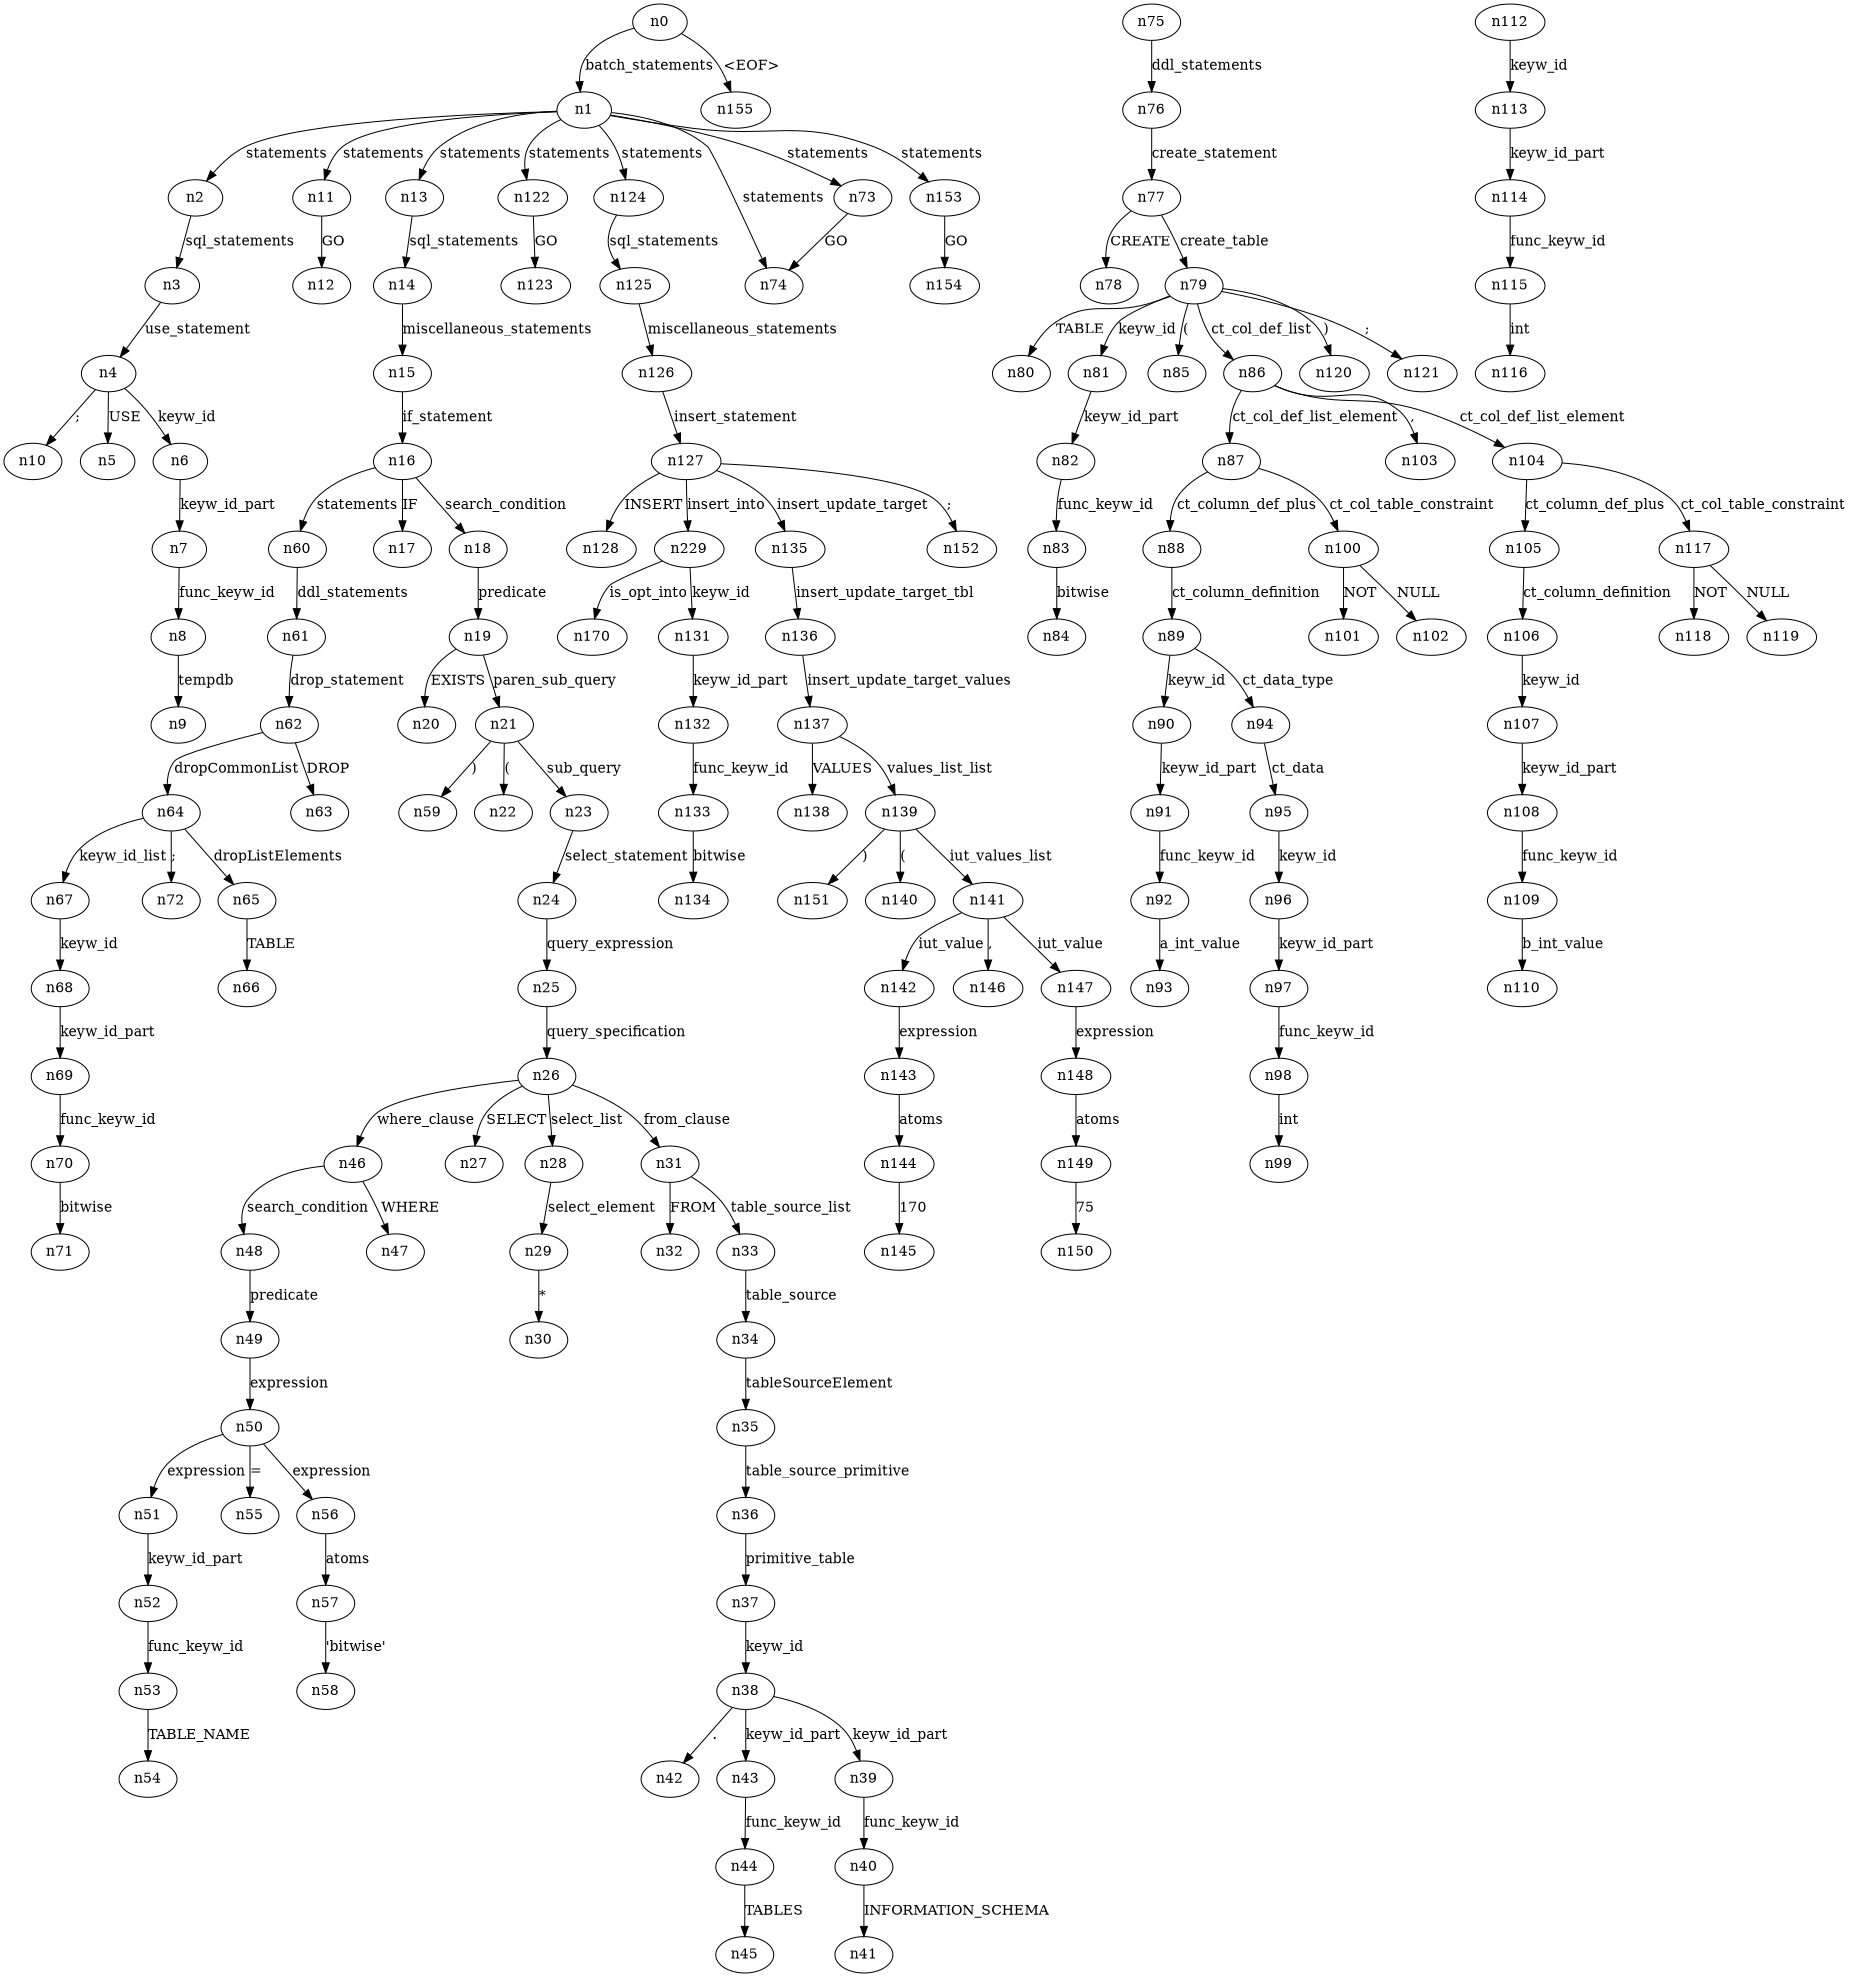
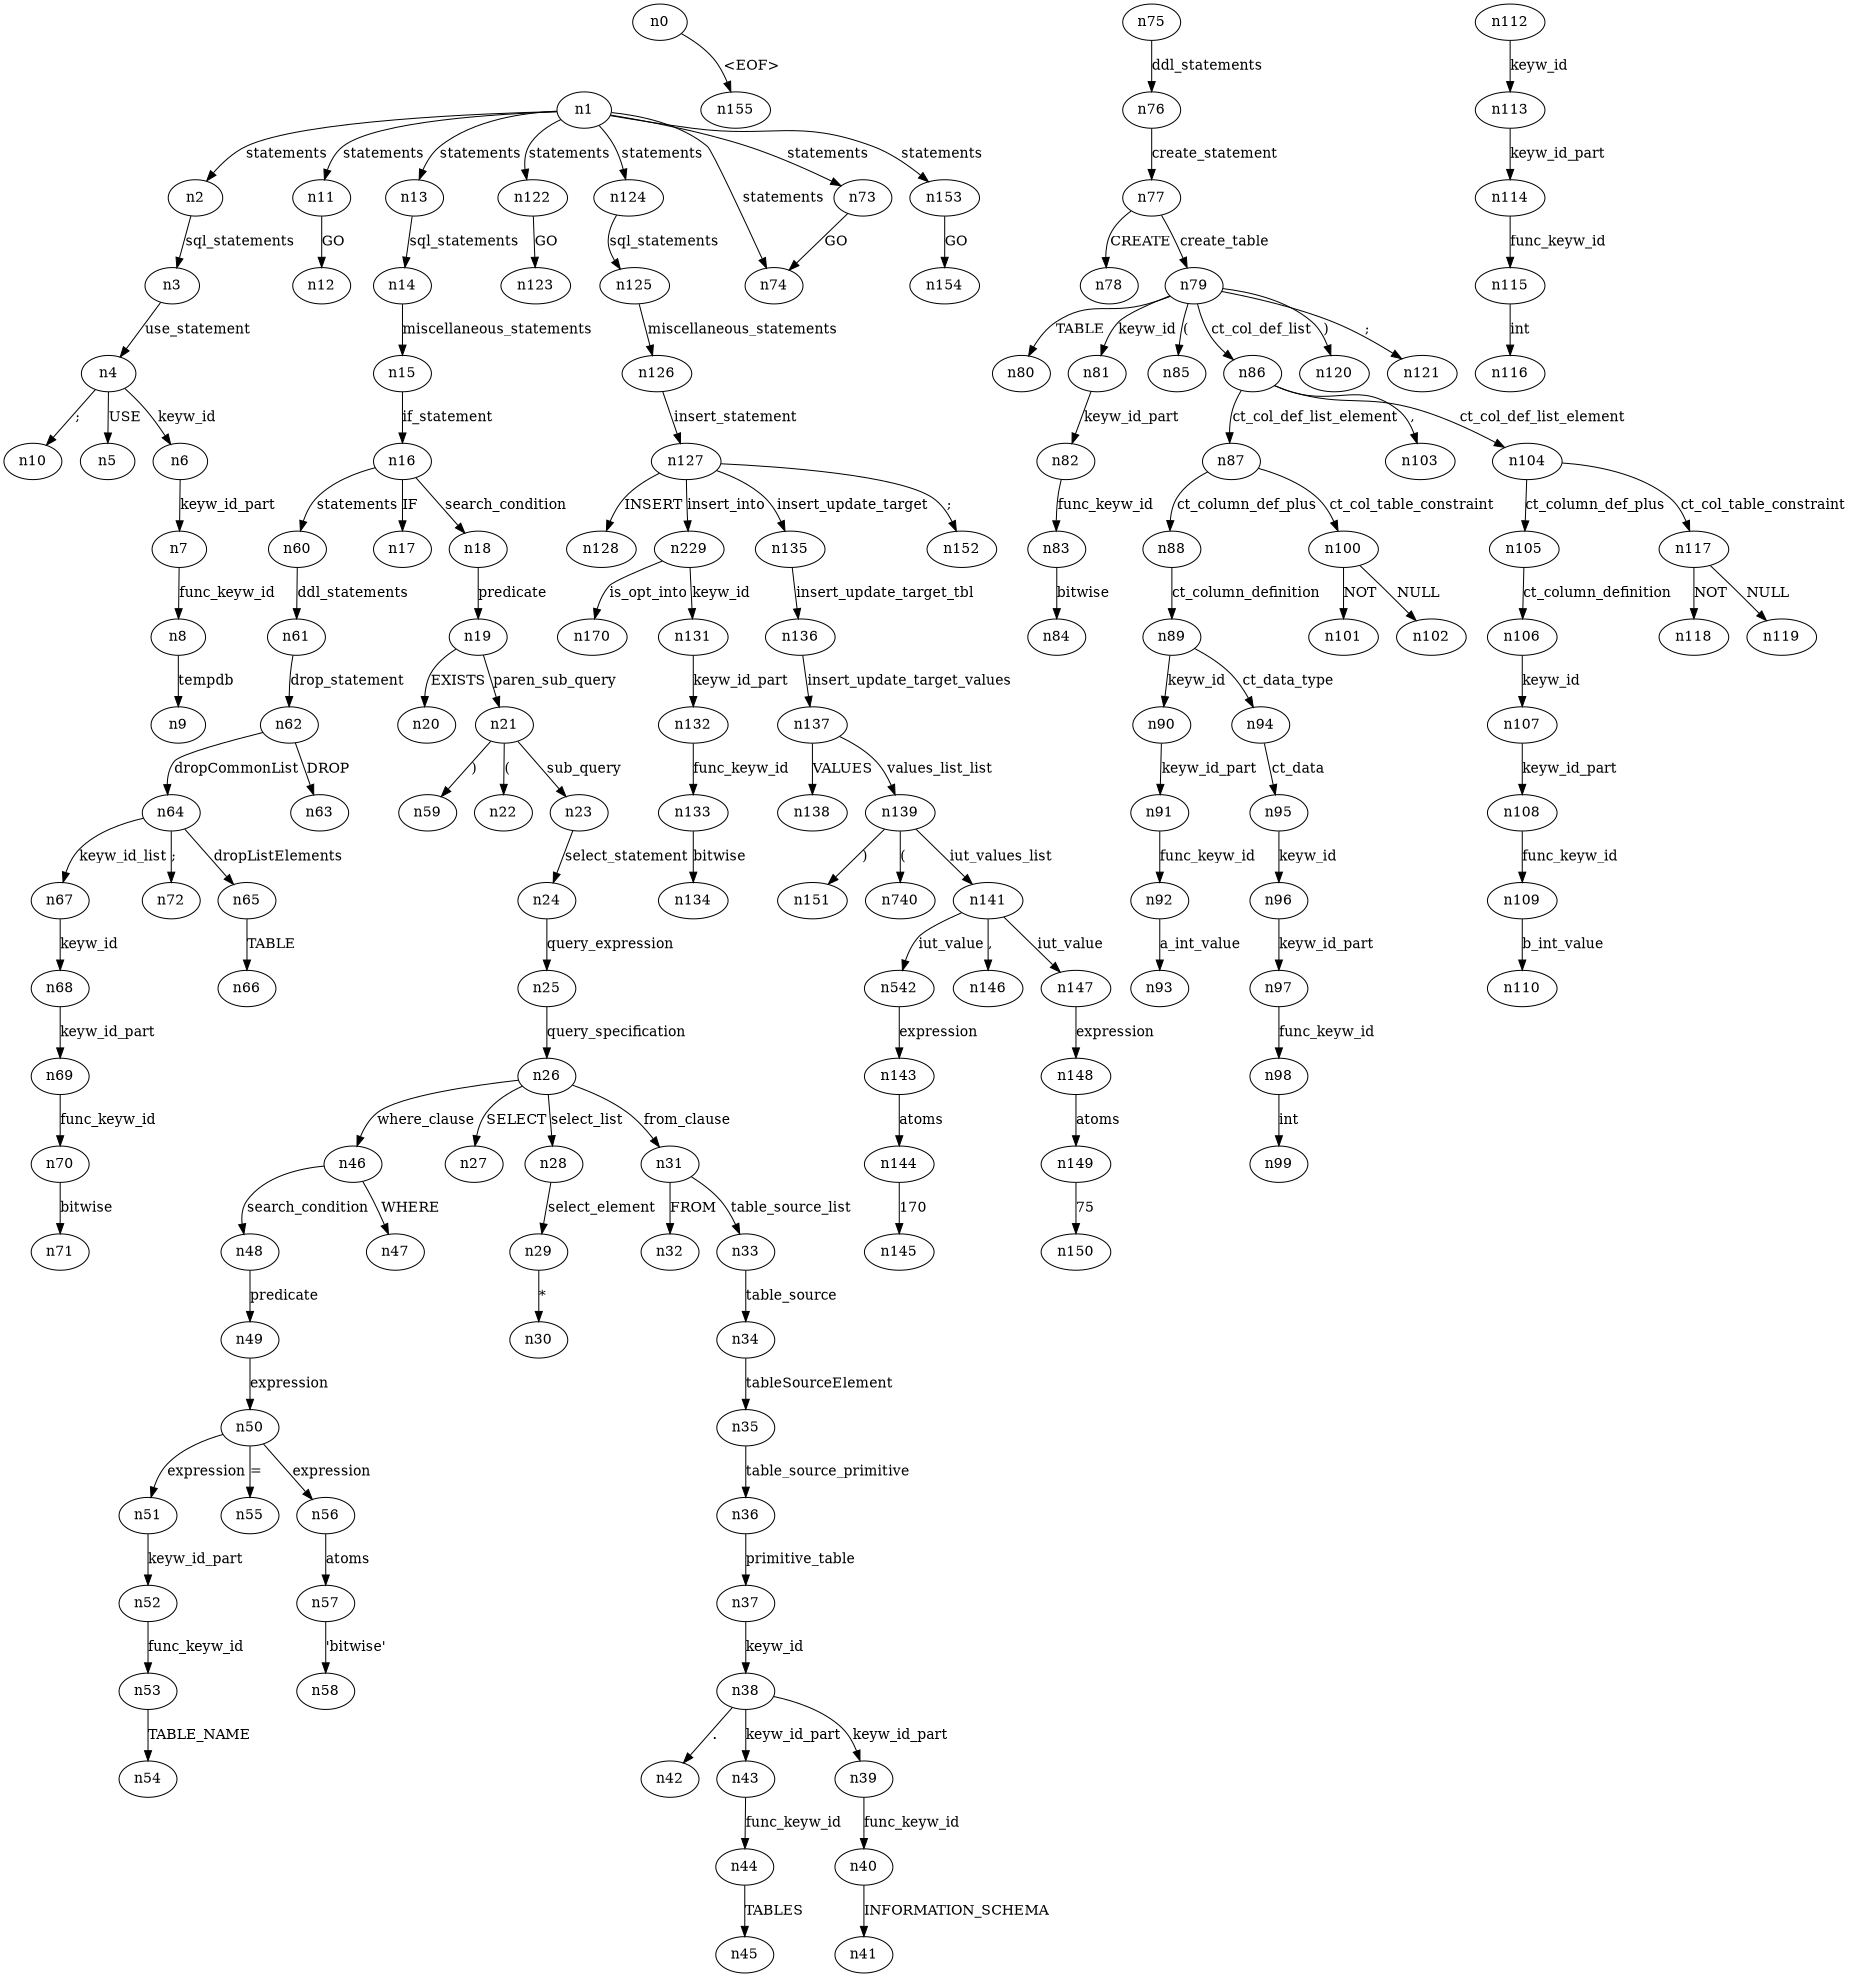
edge "n0" -> "n1": removed, label "batch_statements"
node "n140": label "n140" -> "n740"
node "n142": label "n142" -> "n542"
